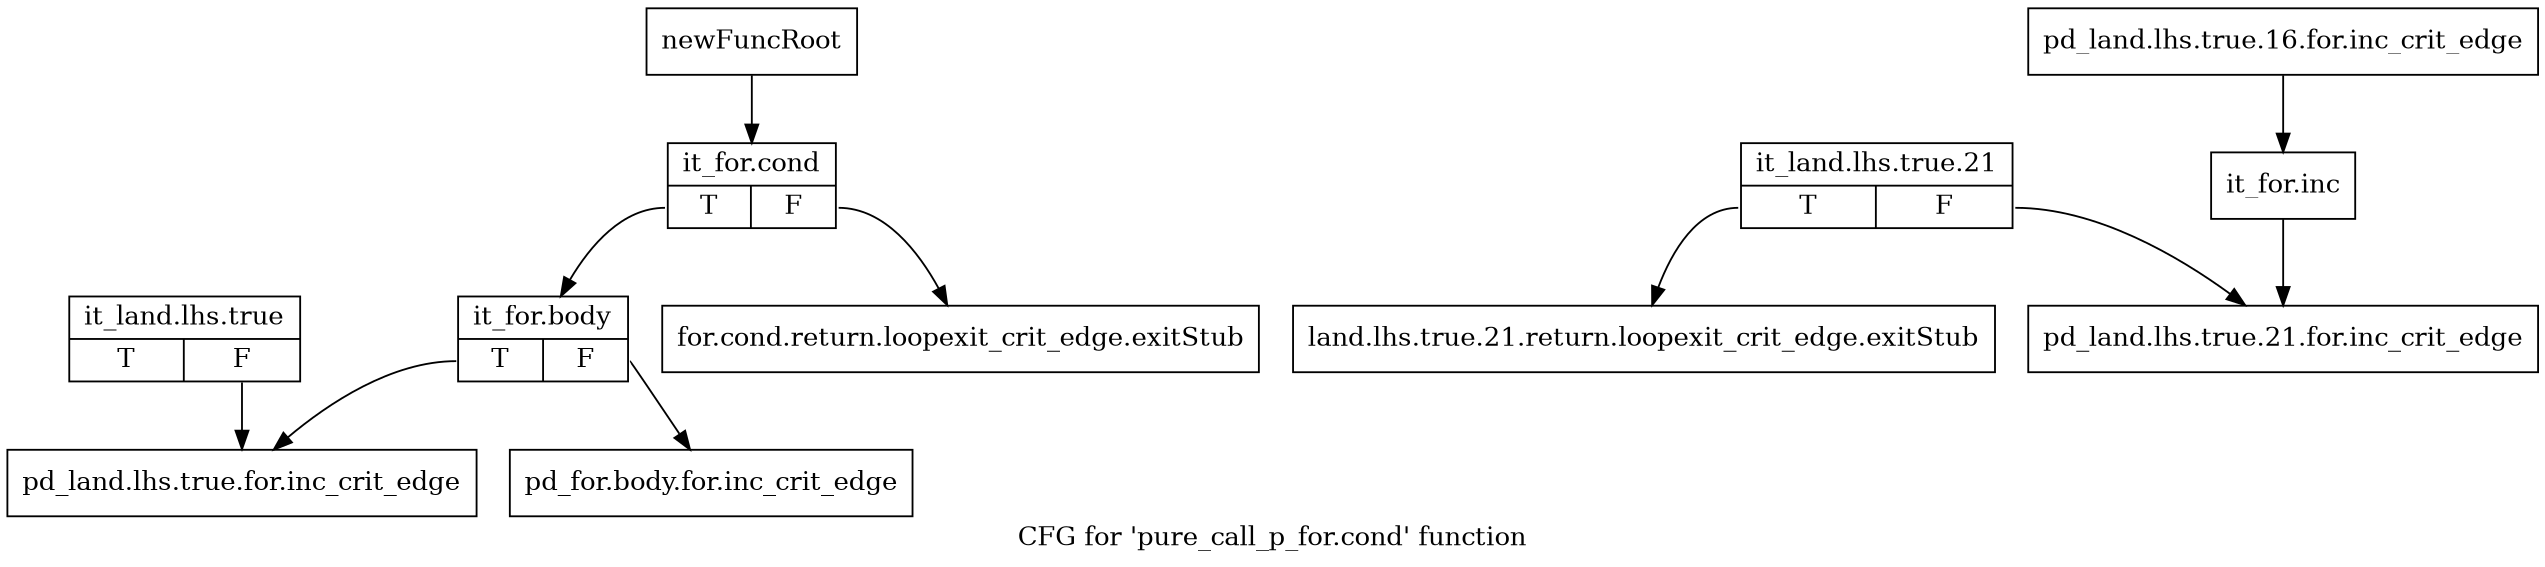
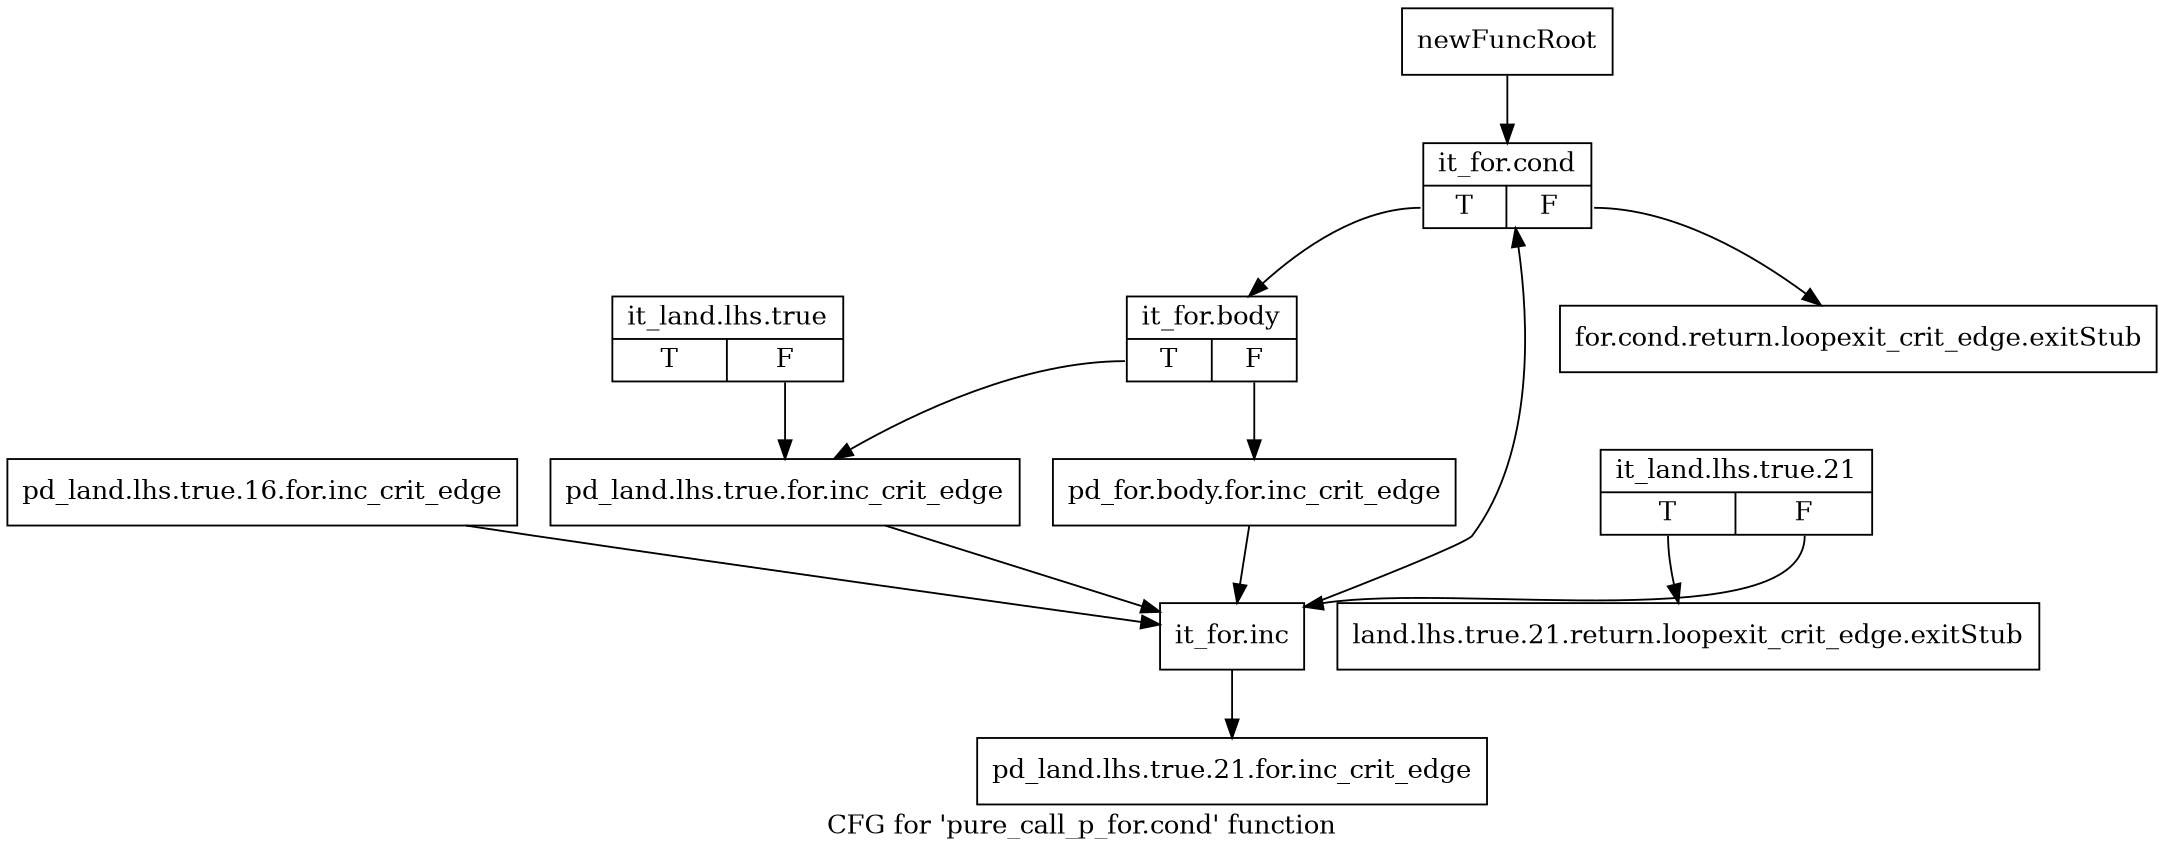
edge "it_land.lhs.true.21" -> "pd_land.lhs.true.21.for.inc_crit_edge": now "it_land.lhs.true.21" -> "it_for.inc"
edge "it_for.inc" -> "it_for.cond": added
edge "pd_for.body.for.inc_crit_edge" -> "it_for.inc": added
edge "pd_land.lhs.true.for.inc_crit_edge" -> "it_for.inc": added
